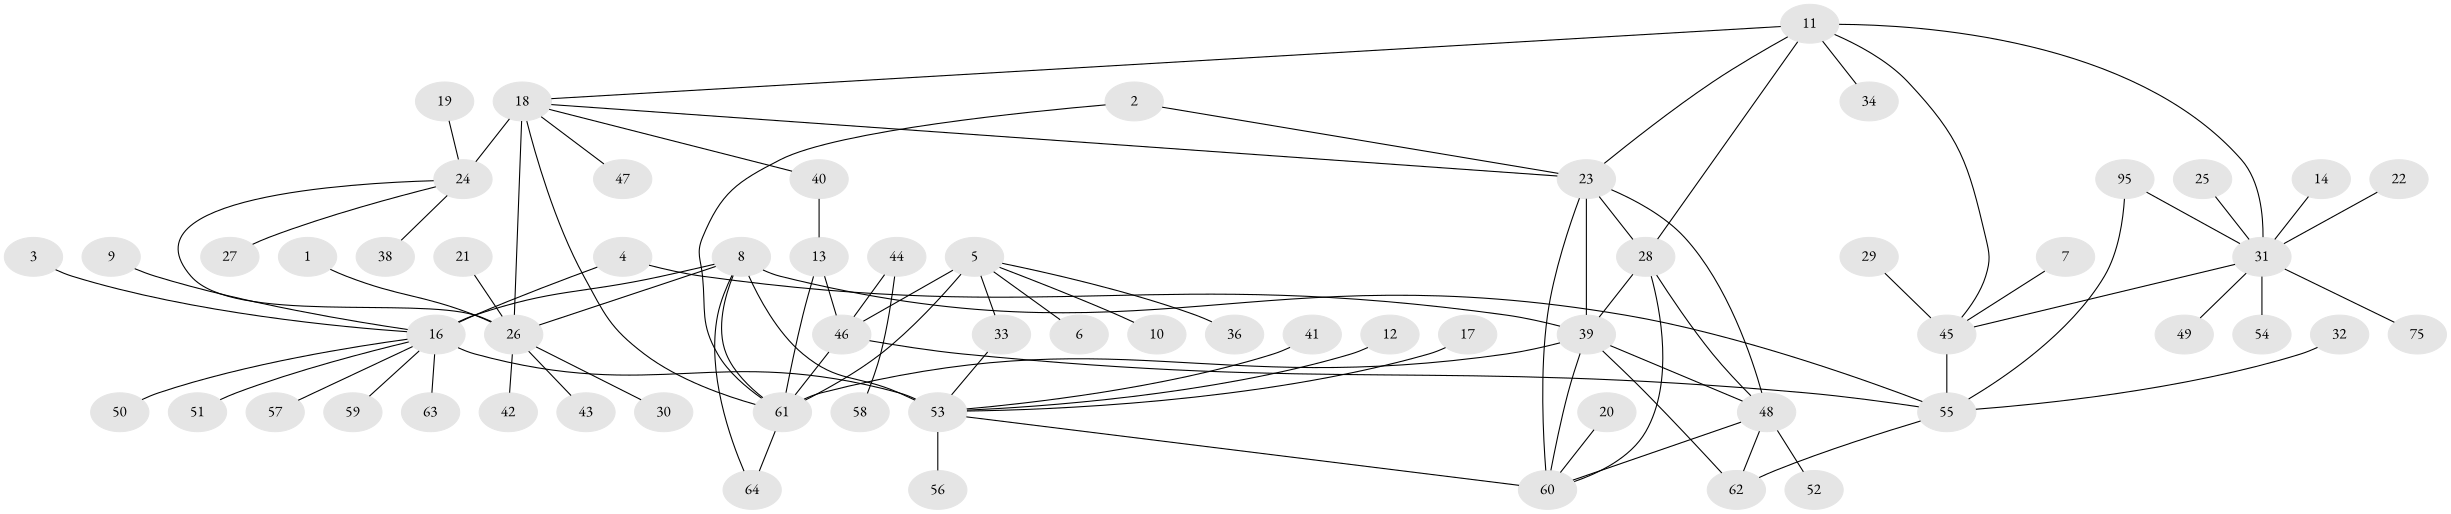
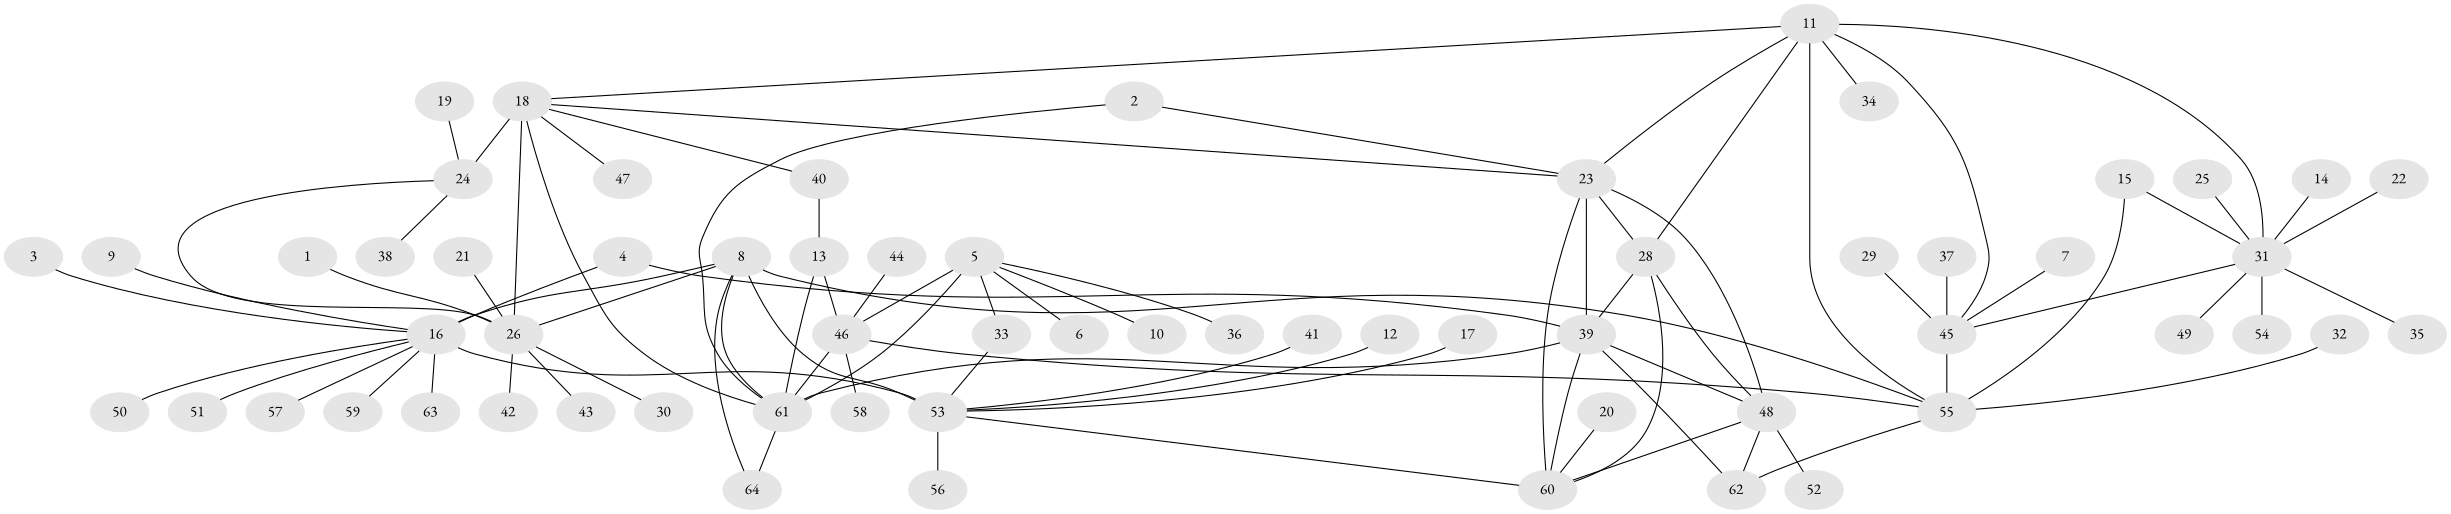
node "95": label "95" -> "15"
edge "11" -- "55": added
node "27": removed
node "37": added
node "75": label "75" -> "35"
edge "44" -- "58": now "46" -- "58"
